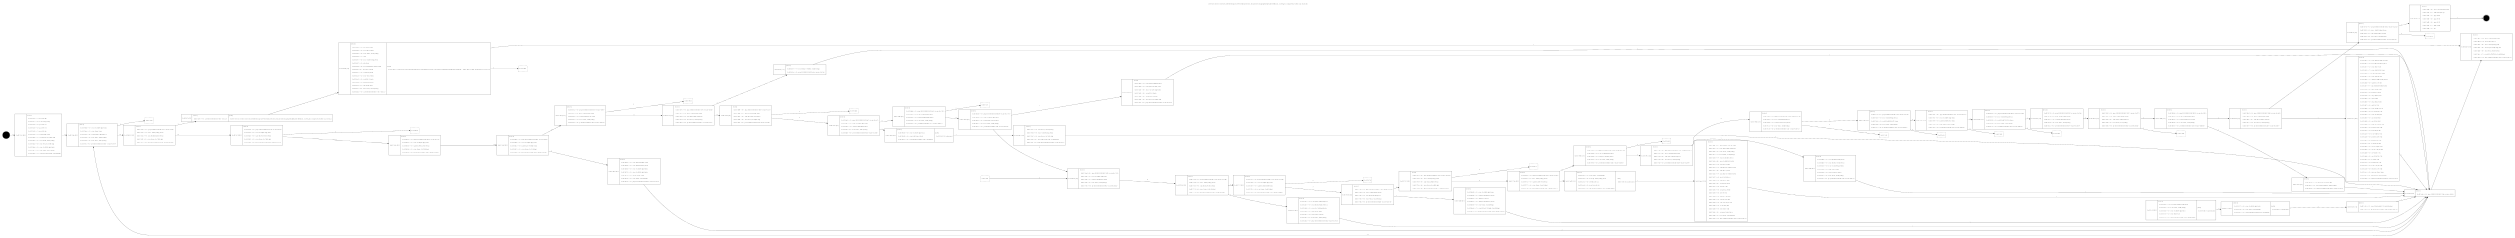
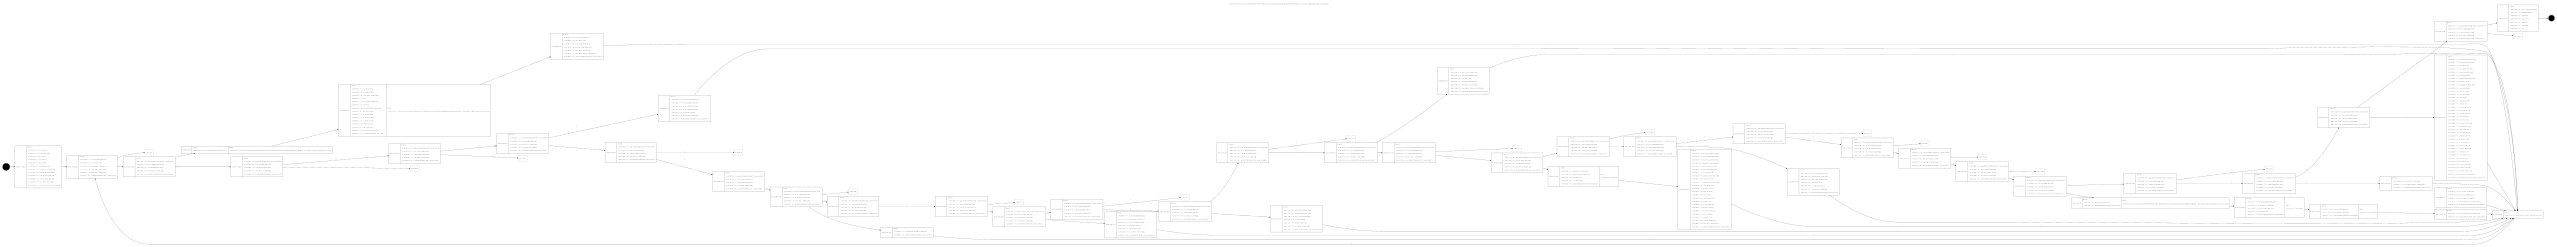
edge "0x401b83 [52]" -> "0x401d0b": now "0x40162e [22]" -> "0x401d0b"
edge "0x401670 [25]" -> "0x401b57 [12]": now "0x401689 [25]" -> "0x401b57 [12]"
edge "0x401eda [5]" -> "0x401bb7 [33]": reversed
node "0x4019d4 [13]": removed
edge "0x401e92" -> "0x4016ed [25]": reversed
node "0x401bf7 [9]": added
